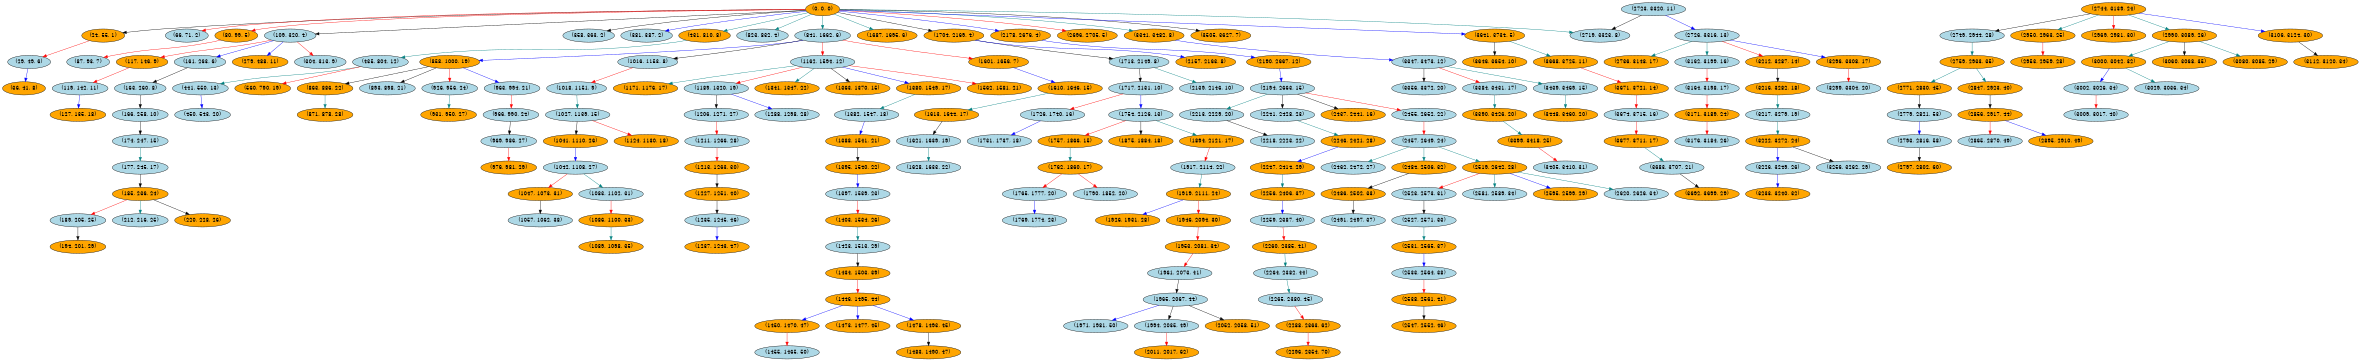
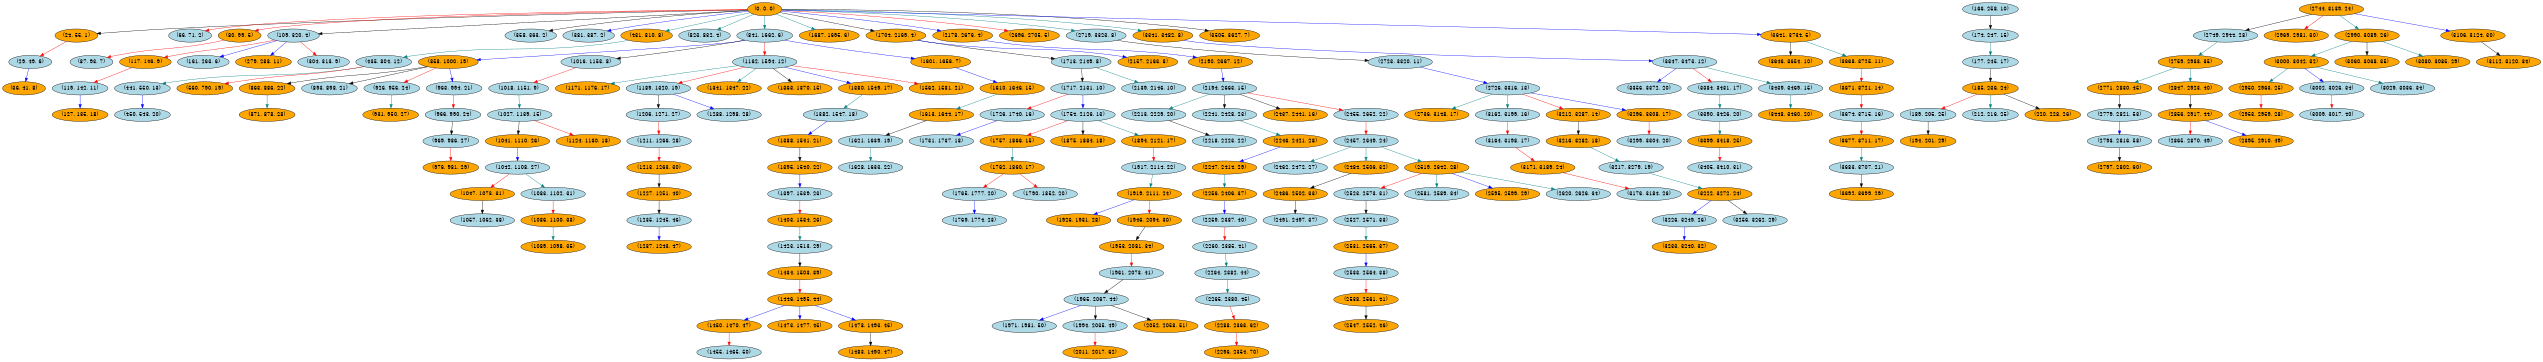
edge "(2723, 3320, 11)" -> "(2719, 3323, 8)": reversed
edge "(2744, 3139, 24)" -> "(2950, 2963, 25)": now "(3000, 3042, 32)" -> "(2950, 2963, 25)"
edge "(841, 1662, 6)" -> "(1601, 1656, 7)": color red -> blue
node "(279, 488, 11)": label "(279, 488, 11)" -> "(279, 288, 11)"
edge "(3347, 3473, 12)" -> "(3356, 3372, 20)": color black -> blue
node "(163, 260, 8)": removed
node "(3390, 3426, 20)": fillcolor orange -> lightblue
edge "(1946, 2094, 30)" -> "(1953, 2081, 34)": color red -> black
node "(2260, 2385, 41)": fillcolor orange -> lightblue
